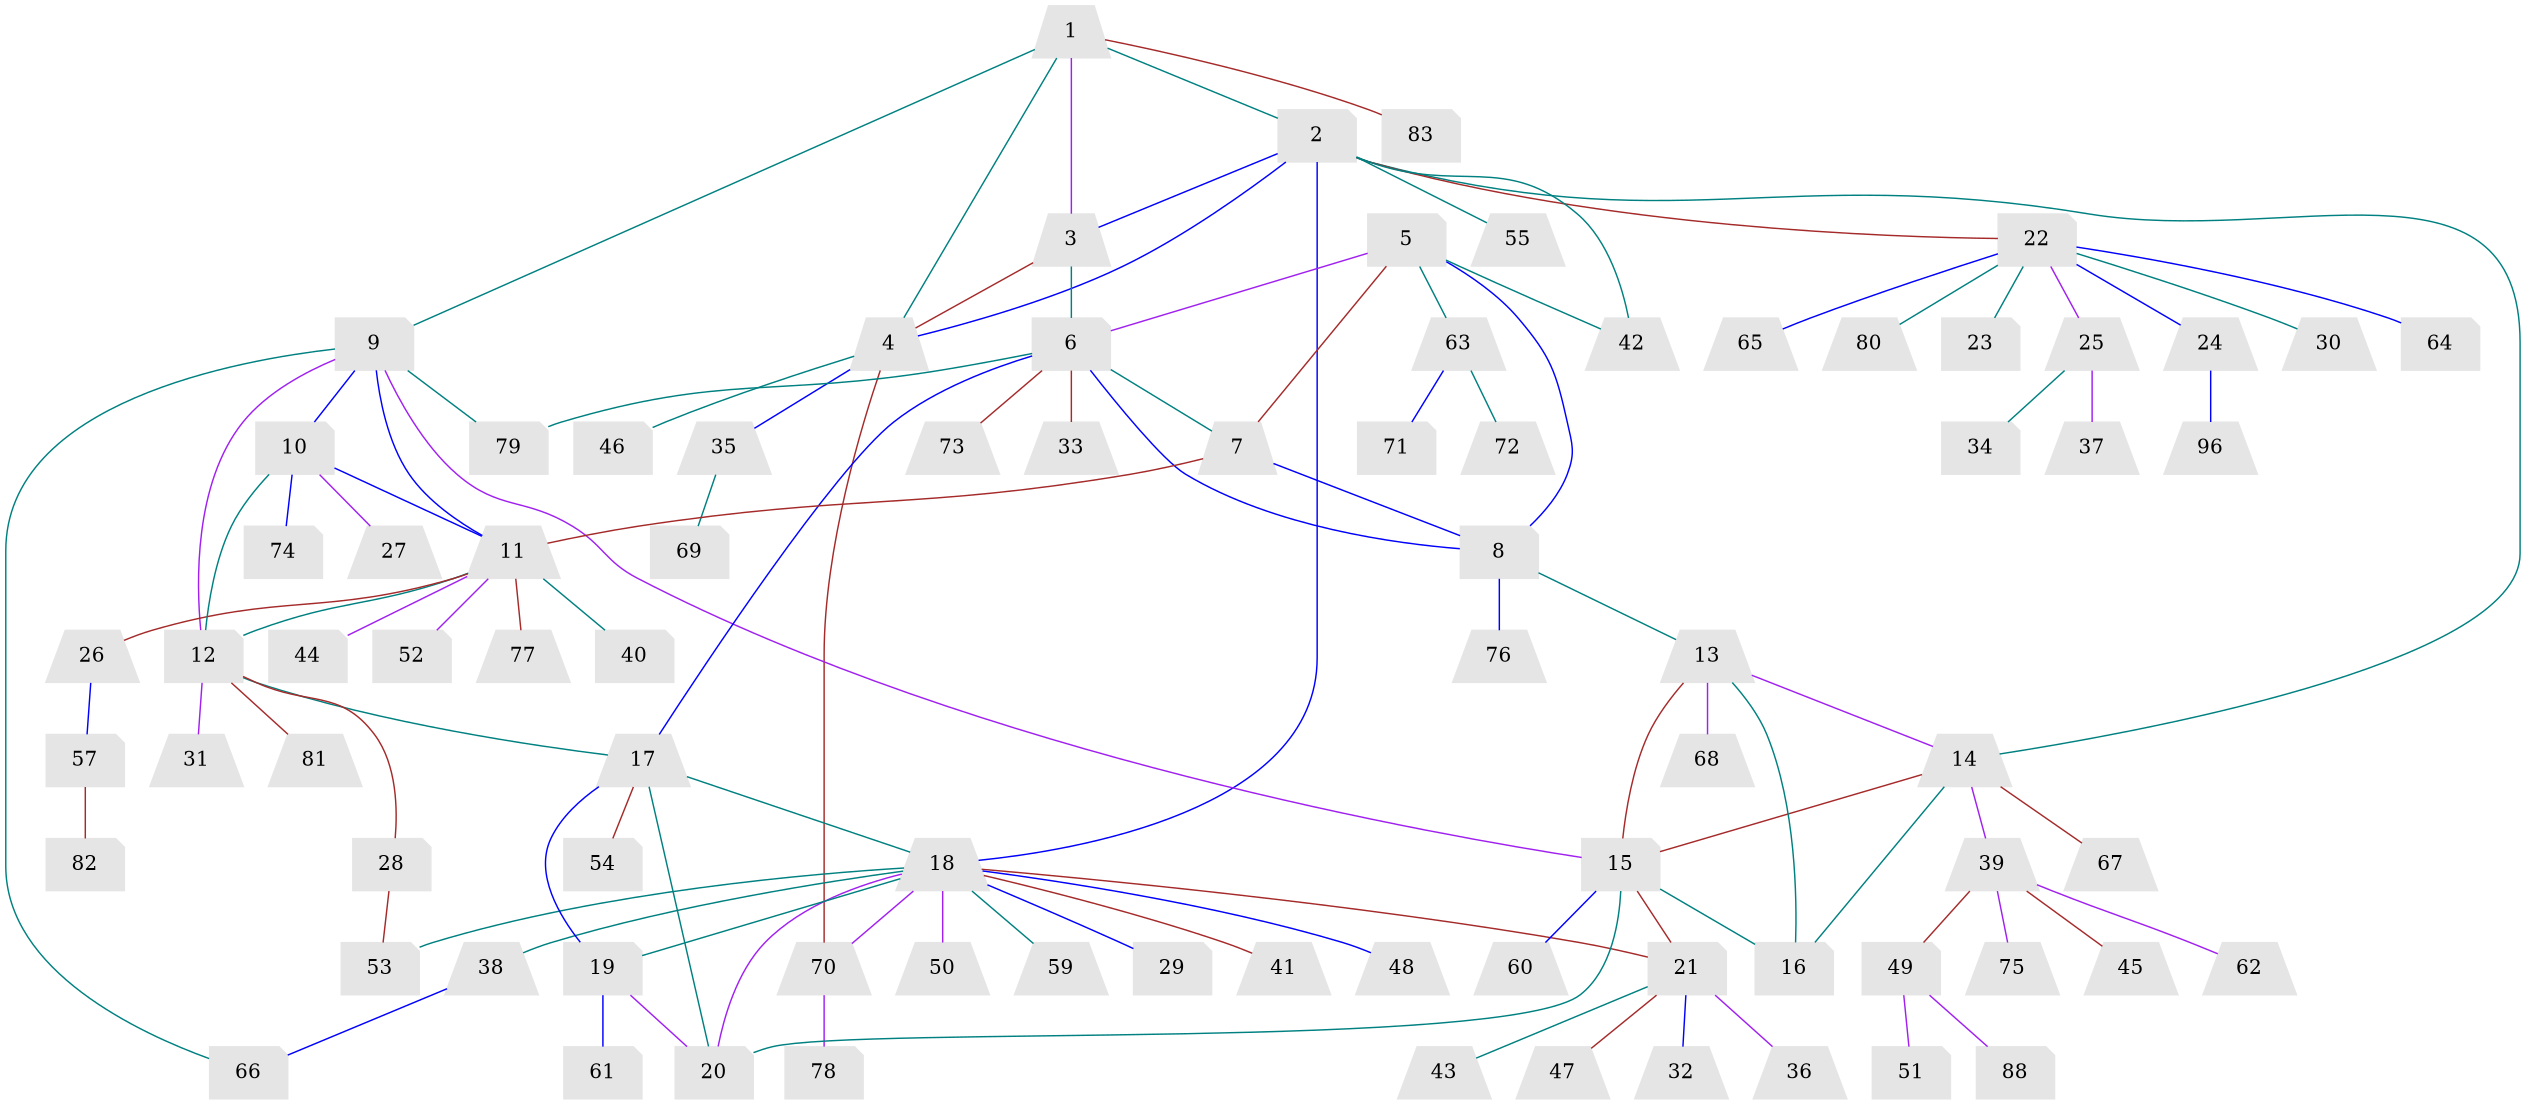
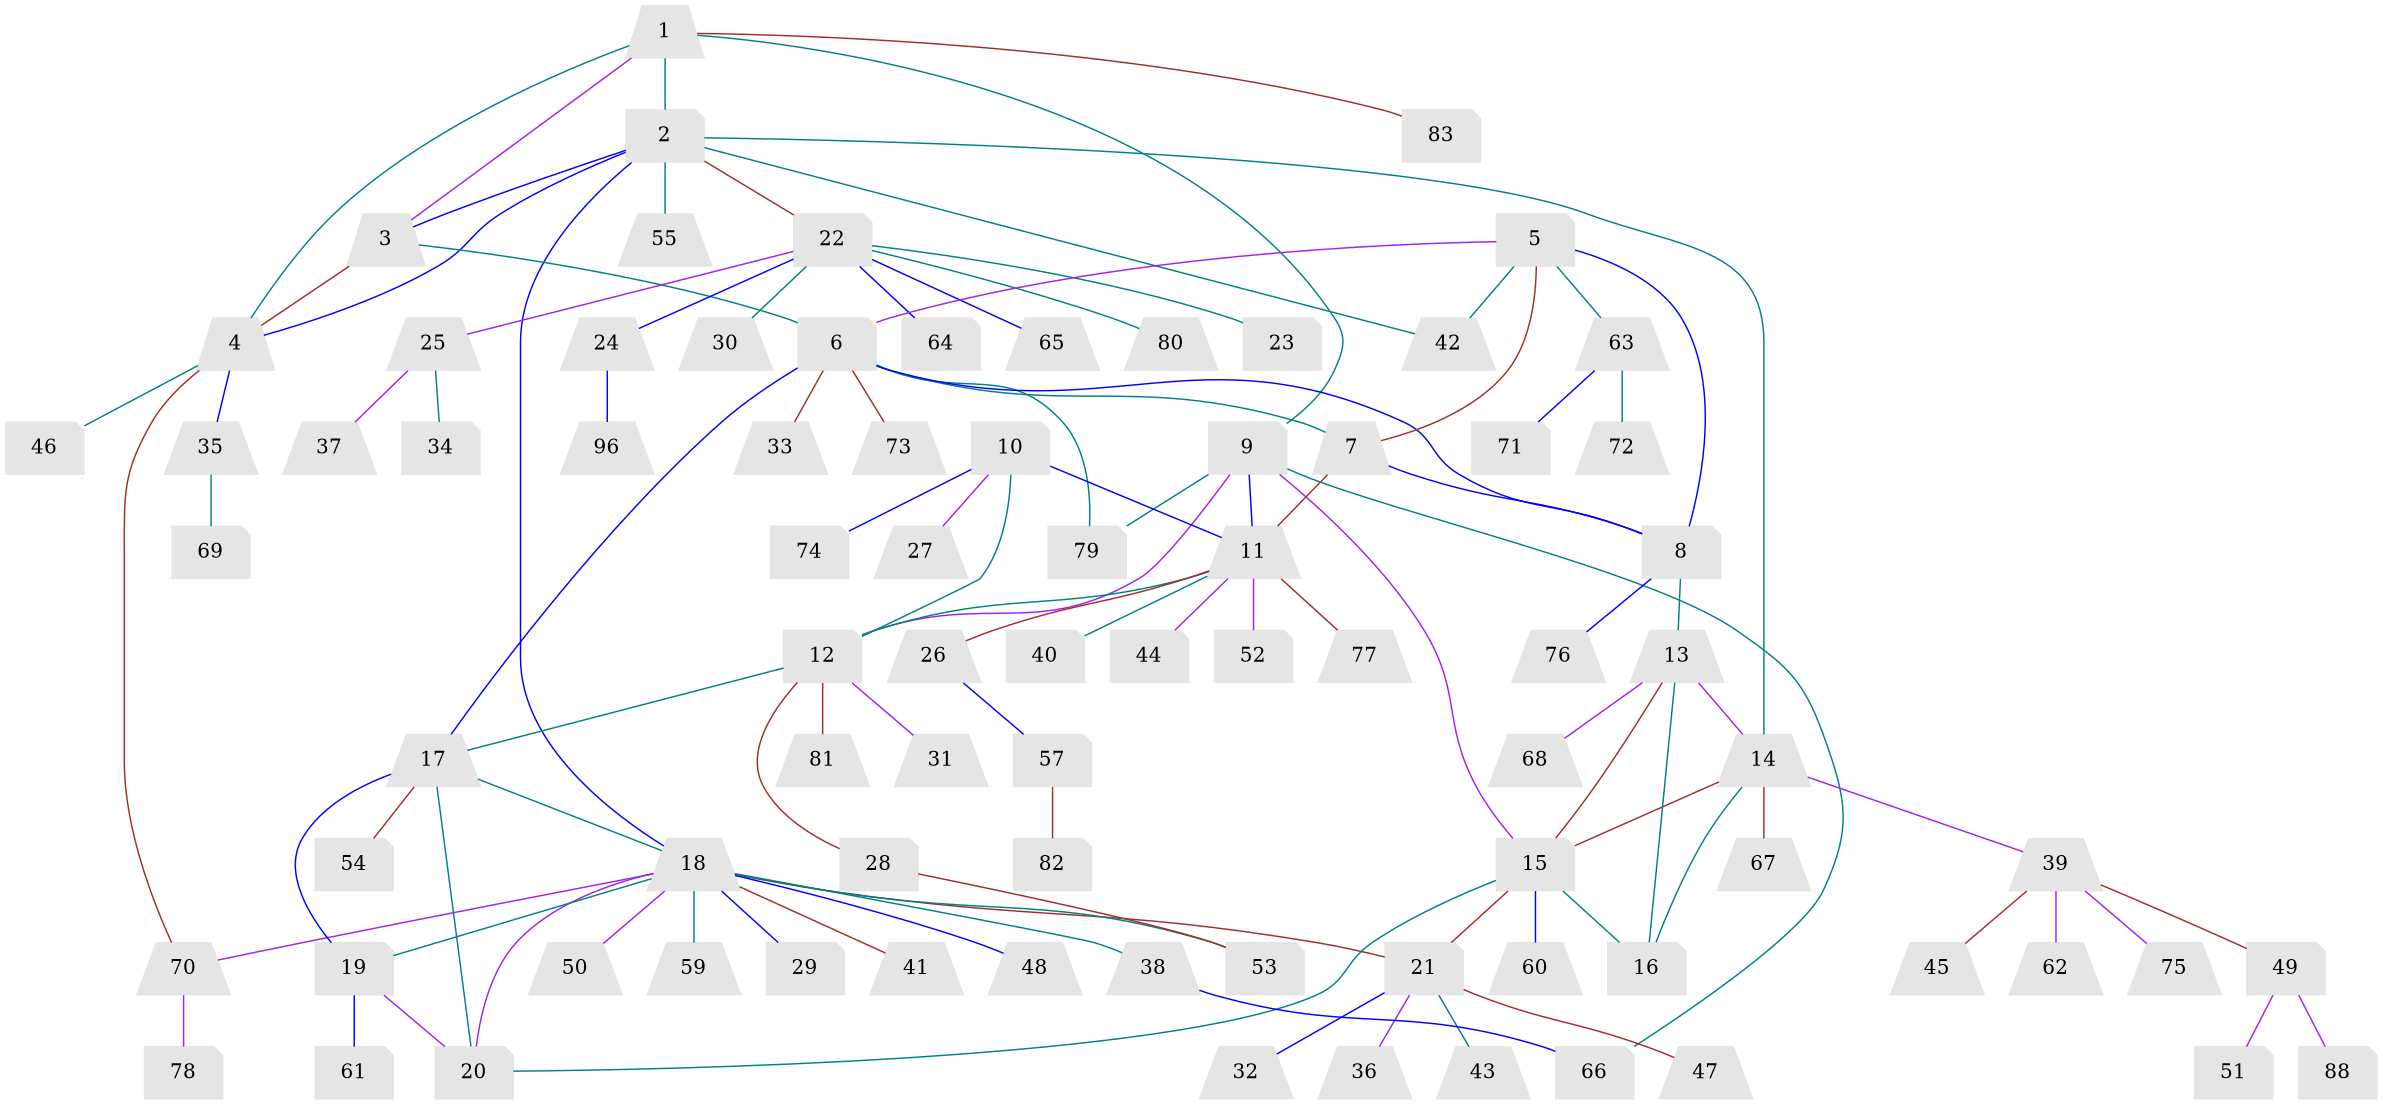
edge "9" -- "10": removed
